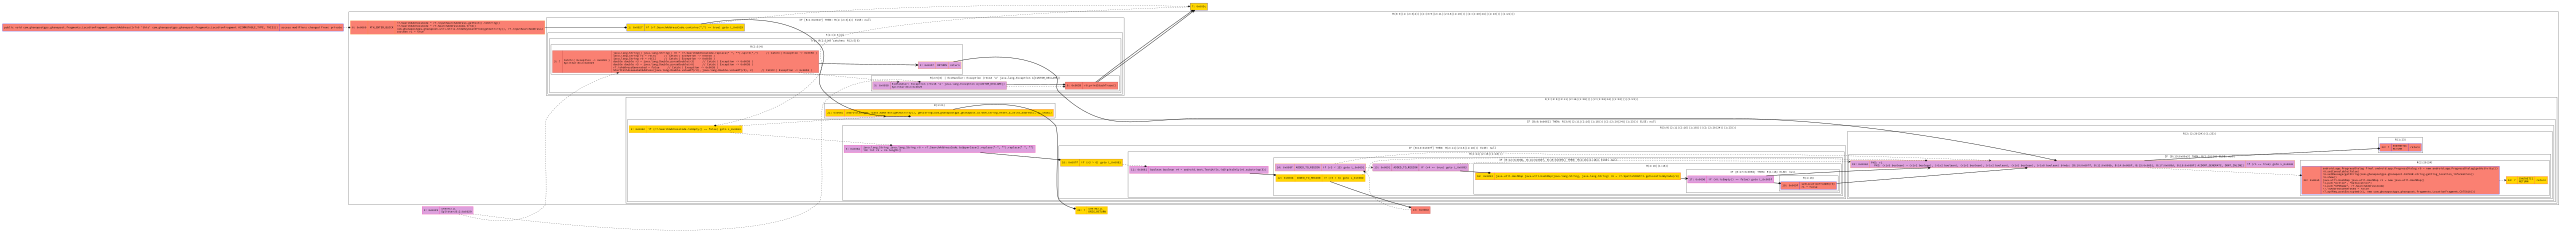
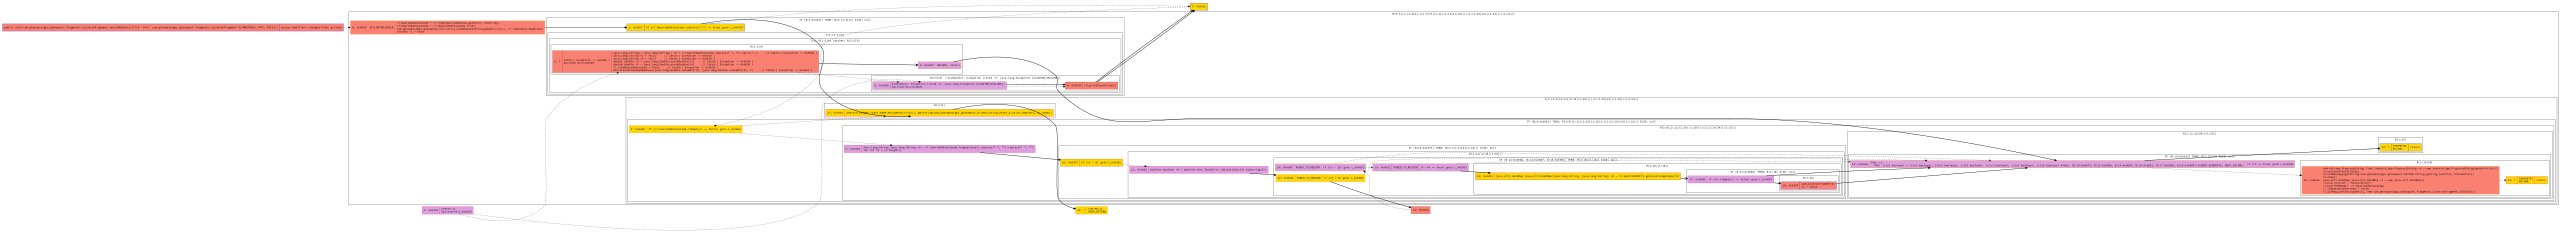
node "23: ?": fillcolor salmon -> gold
node "20: 0x00a5": color blue -> darkorange
